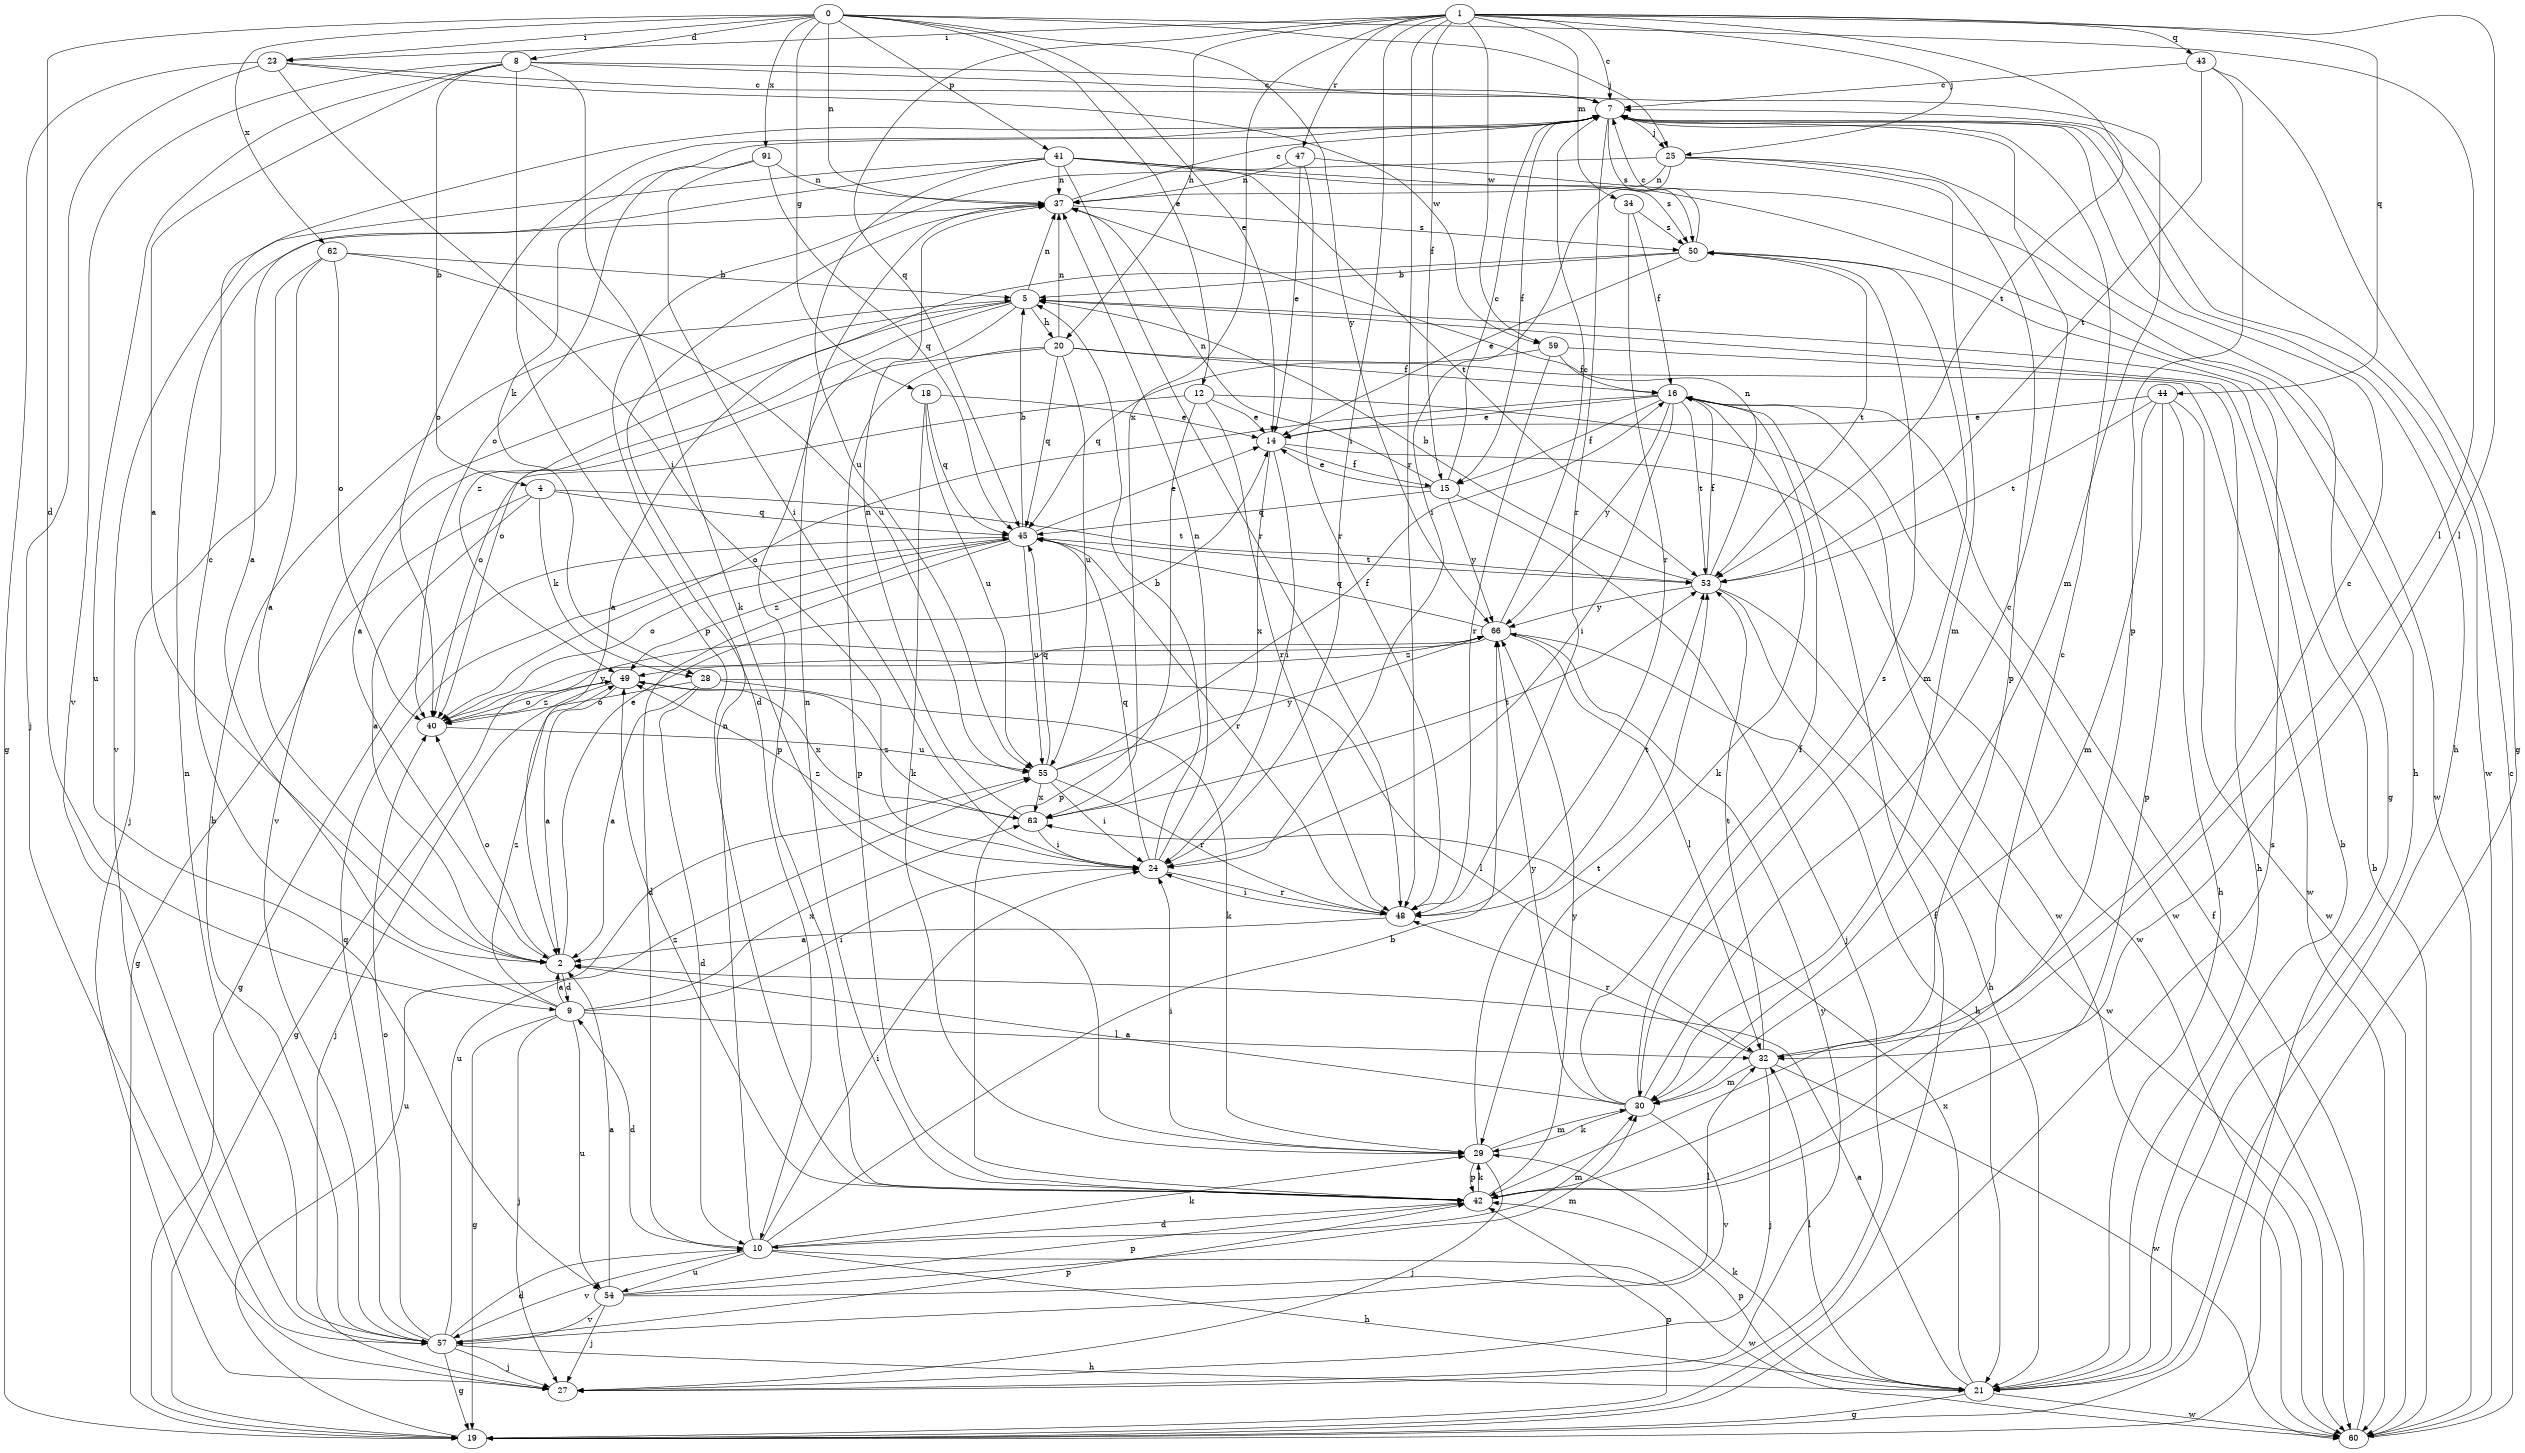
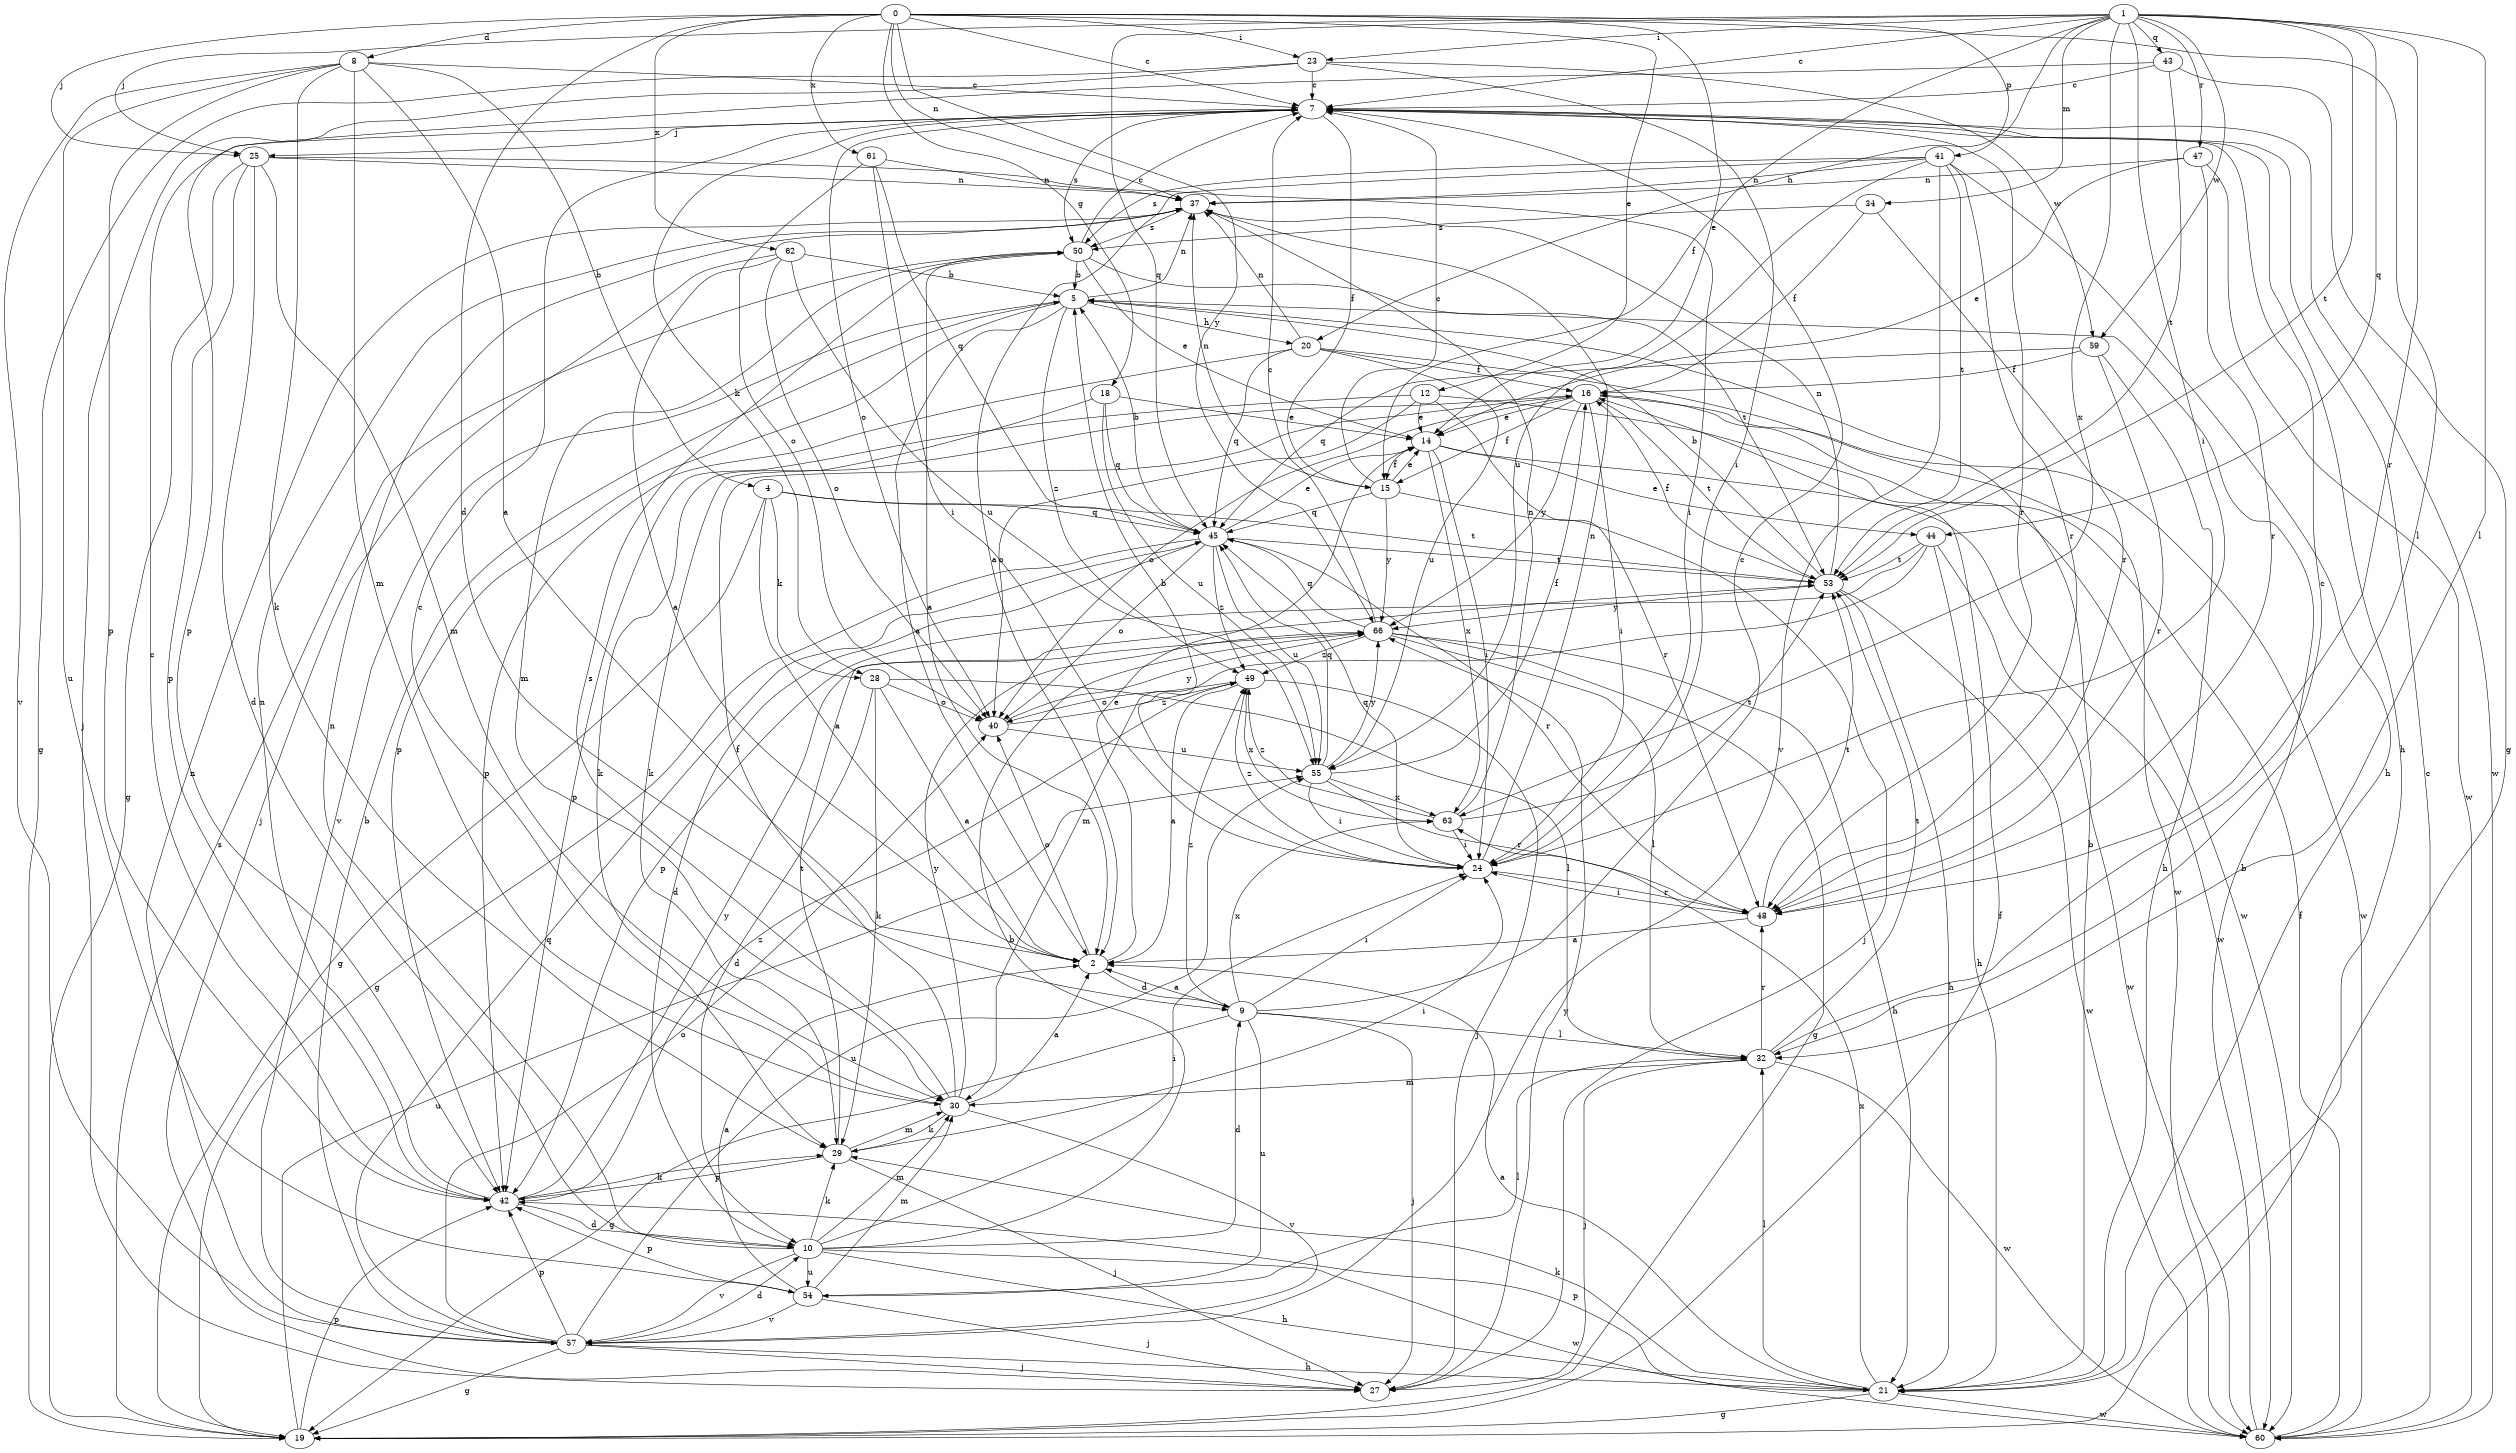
edge "37" -> "7": now "0" -> "7"
node "91": label "91" -> "61"
edge "44" -> "14": reversed
edge "20" -> "40": removed, label "o"
